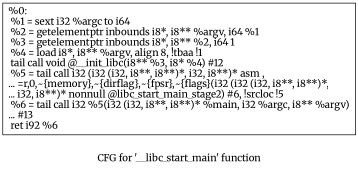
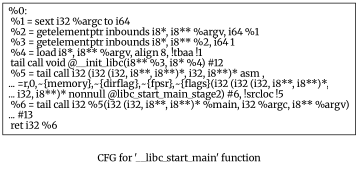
node "%0:": text "ret i92 %6" -> "ret i32 %6"
